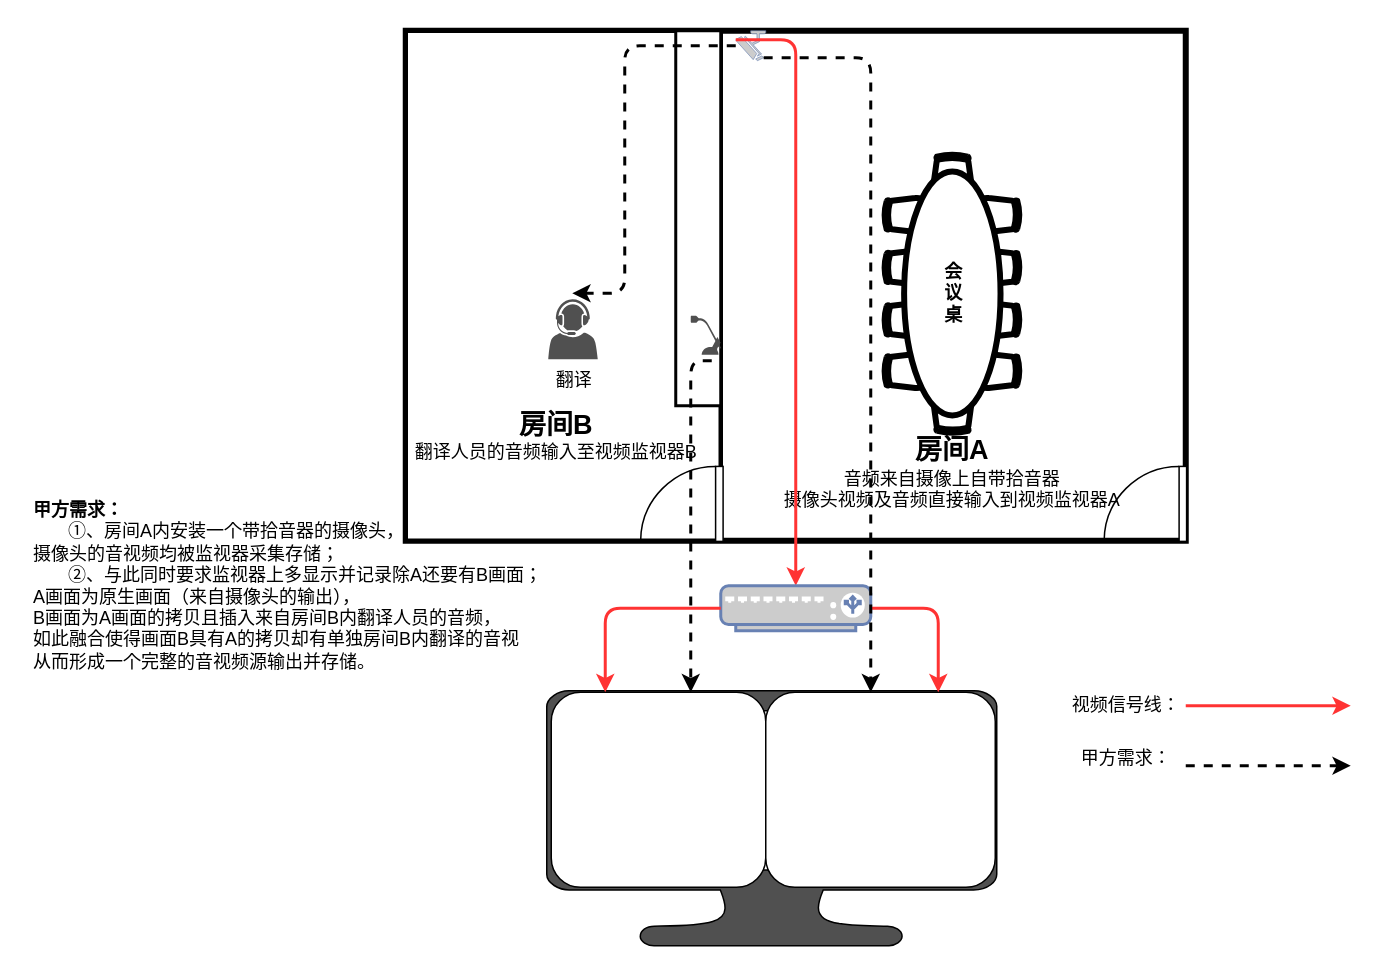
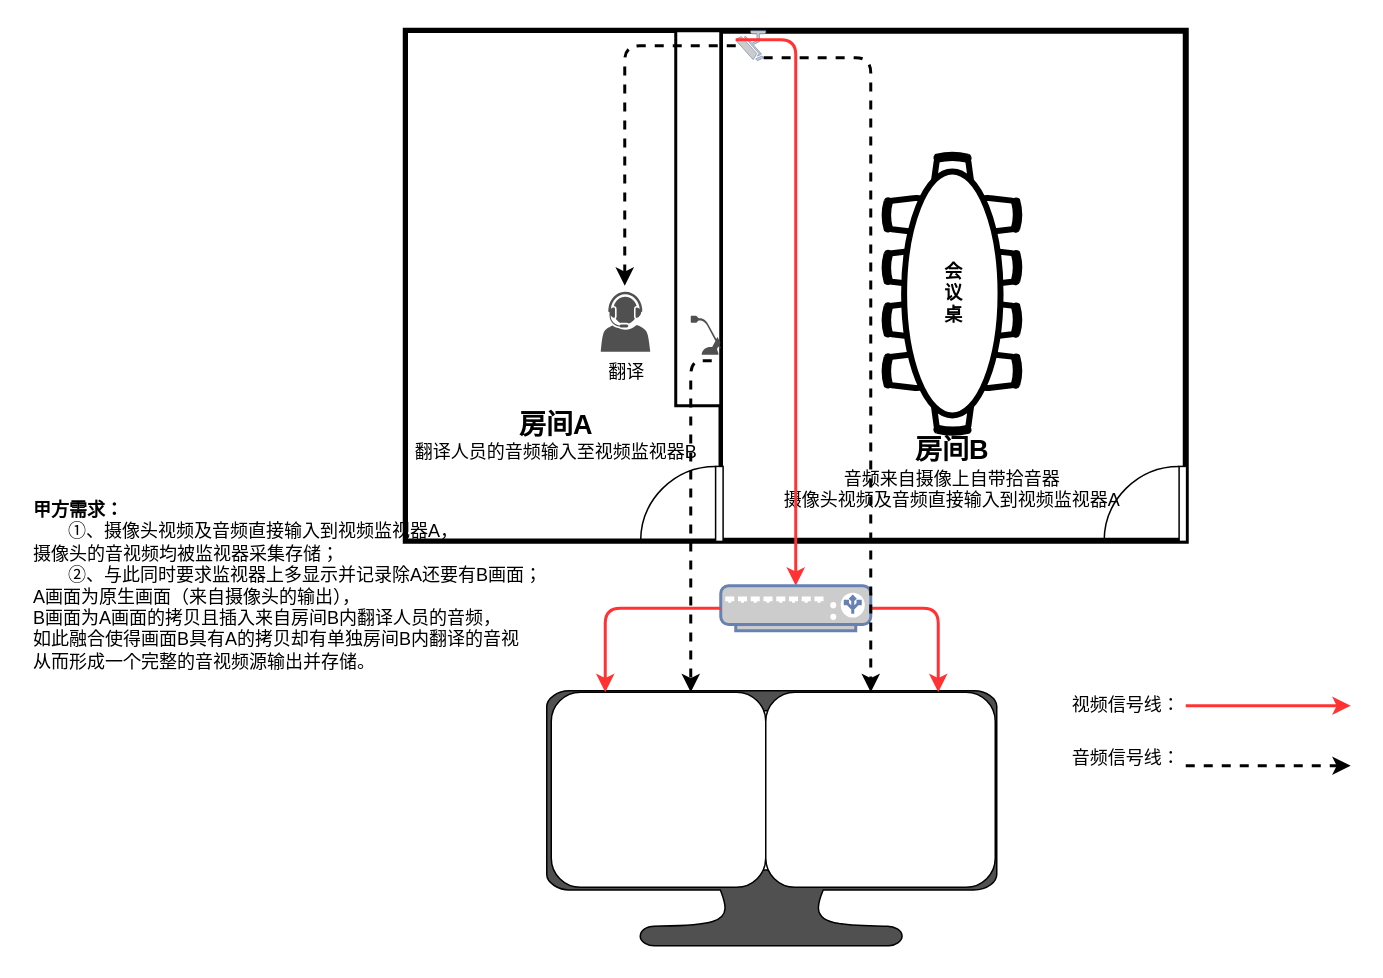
node "翻译": moved (573, 329) -> (626, 322)
node "房间B 翻译人员的音频输入至视频监视器B": label "房间B 翻译人员的音频输入至视频监视器B" -> "房间A 翻译人员的音频输入至视频监视器B"
node "房间A 音频来自摄像上自带拾音器 摄像头视频及音频直接输入到视频监视器A": label "房间A 音频来自摄像上自带拾音器 摄像头视频及音频直接输入到视频监视器A" -> "房间B 音频来自摄像上自带拾音器 摄像头视频及音频直接输入到视频监视器A"
node "甲方需求： ①、房间A内安装一个带拾音器的摄像头， 摄像头的音视频均被监视器采集存储； ②、与此同时要求监视器上多显示并记录除A还要有B画面； A画面为原生画面（来自摄像头的输出）， B画面为A画面的拷贝且插入来自房间B内翻译人员的音频， 如此融合使得画面B具有A的拷贝却有单独房间B内翻译的音视 从而形成一个完整的音视频源输出并存储。": label "甲方需求： ①、房间A内安装一个带拾音器的摄像头， 摄像头的音视频均被监视器采集存储； ②、与此同时要求监视器上多显示并记录除A还要有B画面； A画面为原生画面（来自摄像头的输出）， B画面为A画面的拷贝且插入来自房间B内翻译人员的音频， 如此融合使得画面B具有A的拷贝却有单独房间B内翻译的音视 从而形成一个完整的音视频源输出并存储。" -> "甲方需求： ①、摄像头视频及音频直接输入到视频监视器A， 摄像头的音视频均被监视器采集存储； ②、与此同时要求监视器上多显示并记录除A还要有B画面； A画面为原生画面（来自摄像头的输出）， B画面为A画面的拷贝且插入来自房间B内翻译人员的音频， 如此融合使得画面B具有A的拷贝却有单独房间B内翻译的音视 从而形成一个完整的音视频源输出并存储。"
node "甲方需求：": label "甲方需求：" -> "音频信号线："
